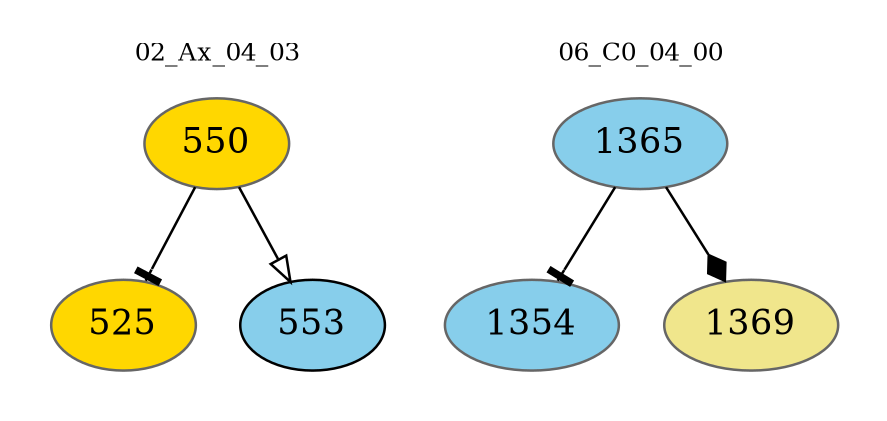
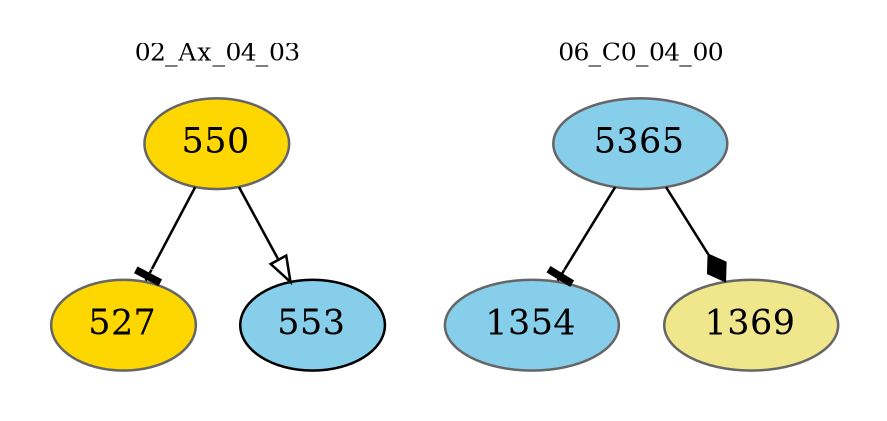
node "1365": label "1365" -> "5365"
node "525": label "525" -> "527"
